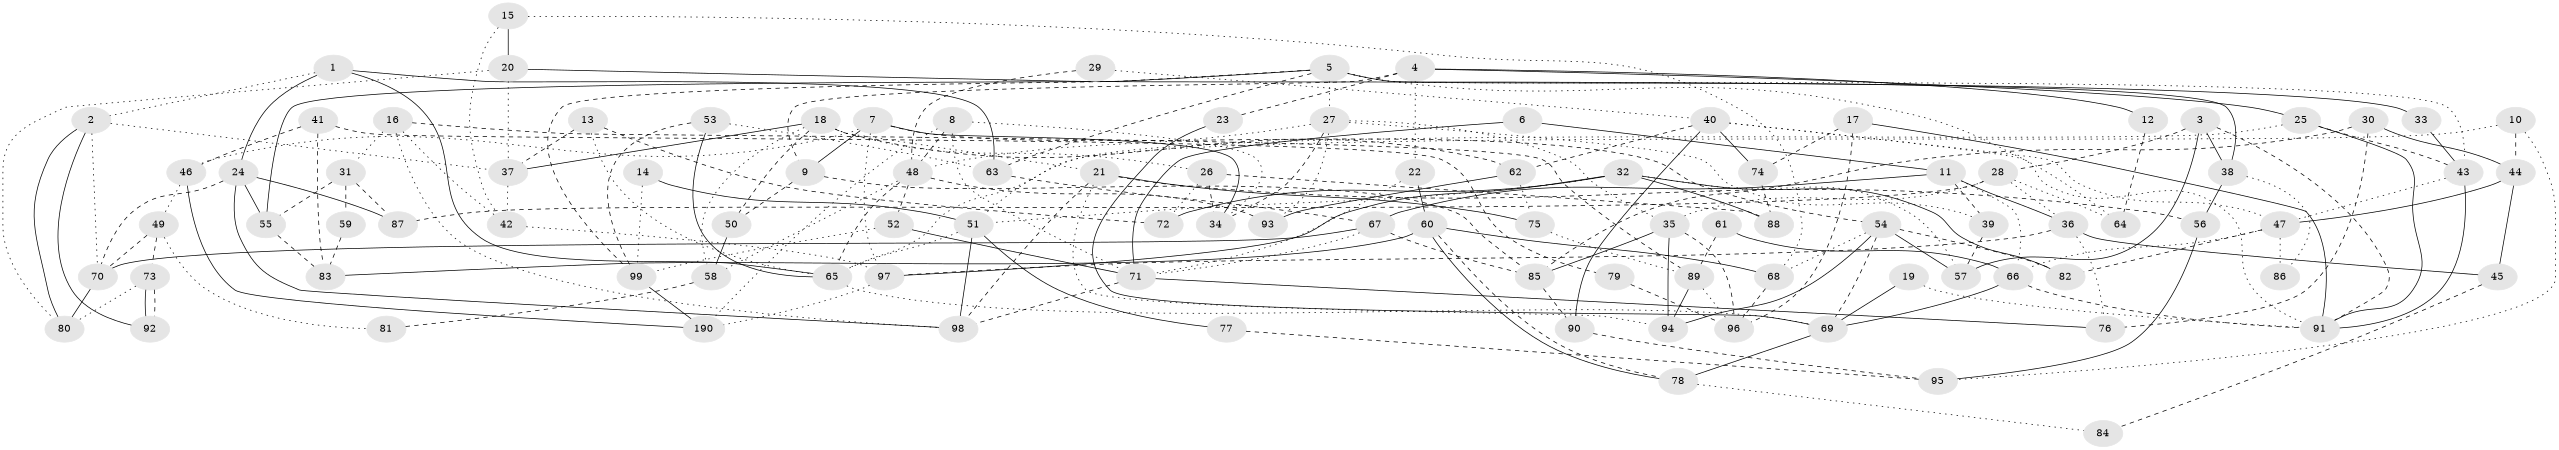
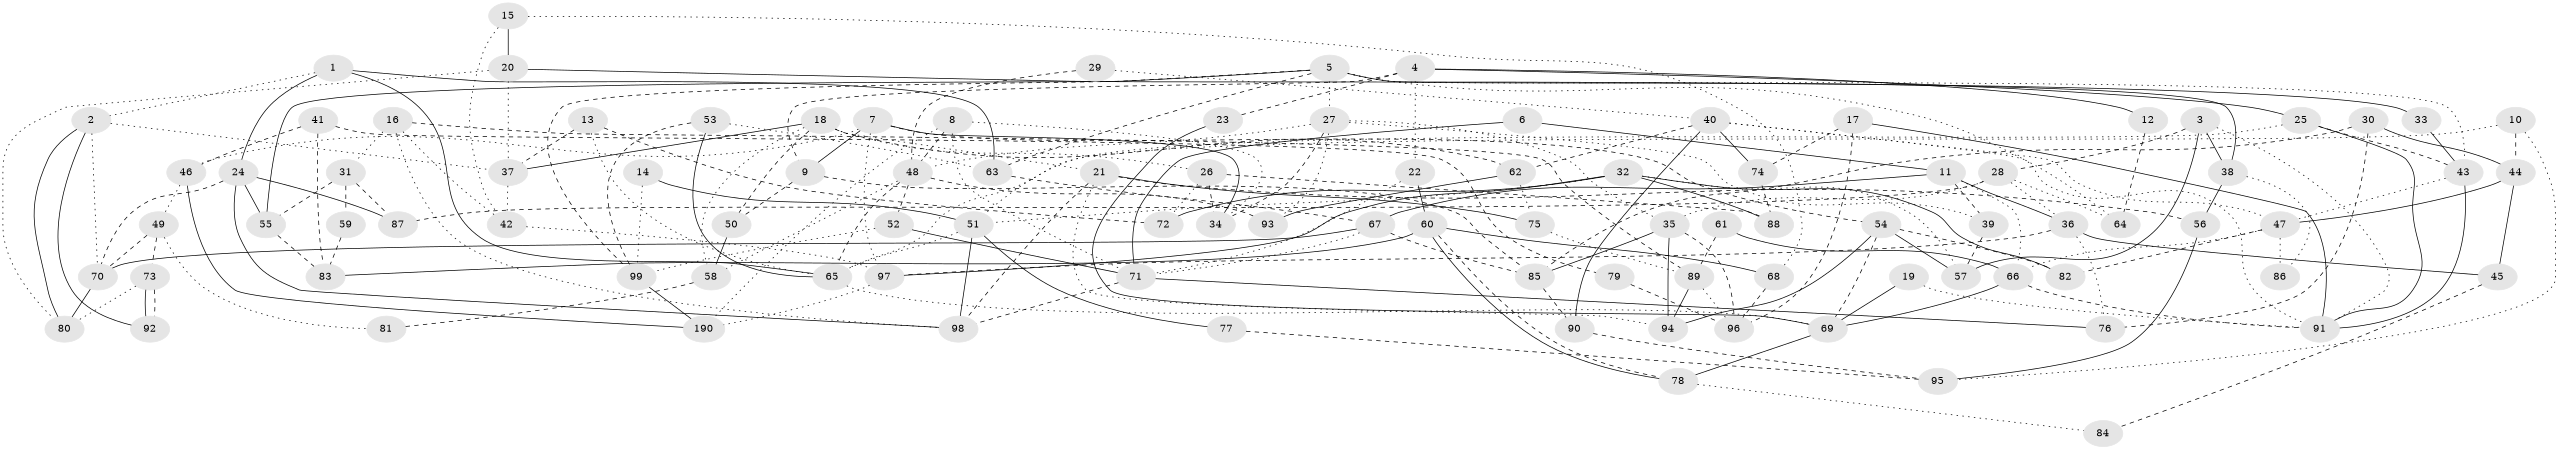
edge "3" -- "91": style dashed -> dotted
edge "54" -- "68": removed
